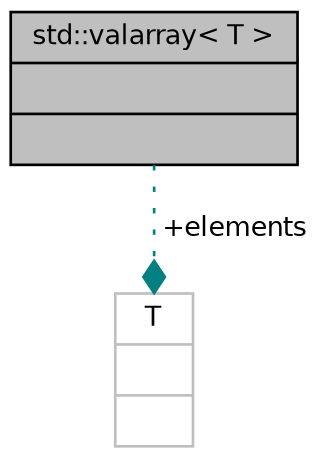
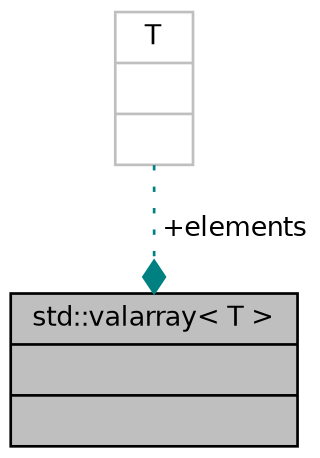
edge "std::valarray< T >" -> "T": reversed
